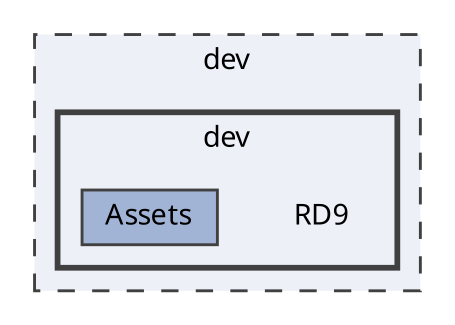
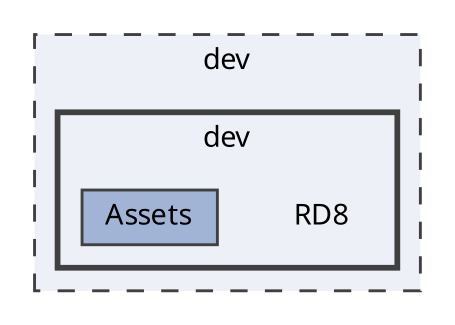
node "RD9": label "RD9" -> "RD8"
